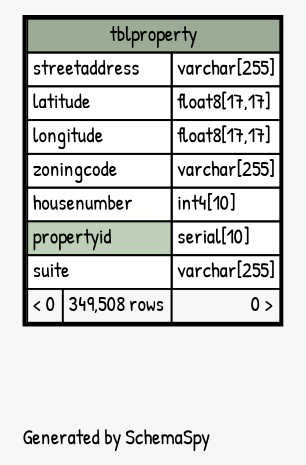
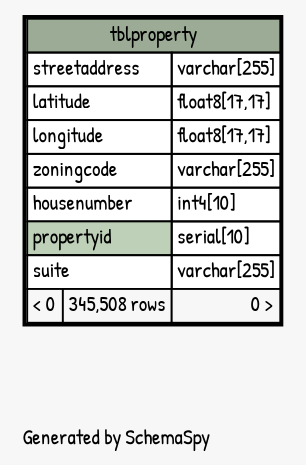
node "tblproperty": text "349,508 rows" -> "345,508 rows"
